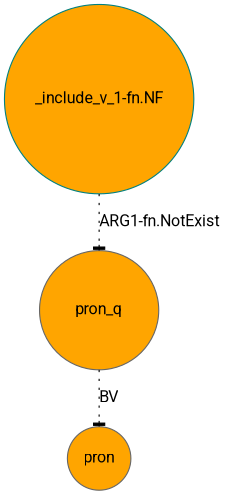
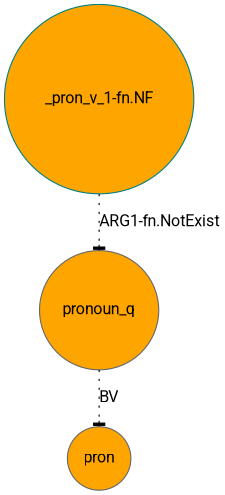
node "_include_v_1-fn.NF": label "_include_v_1-fn.NF" -> "_pron_v_1-fn.NF"
node "pron_q": label "pron_q" -> "pronoun_q"
